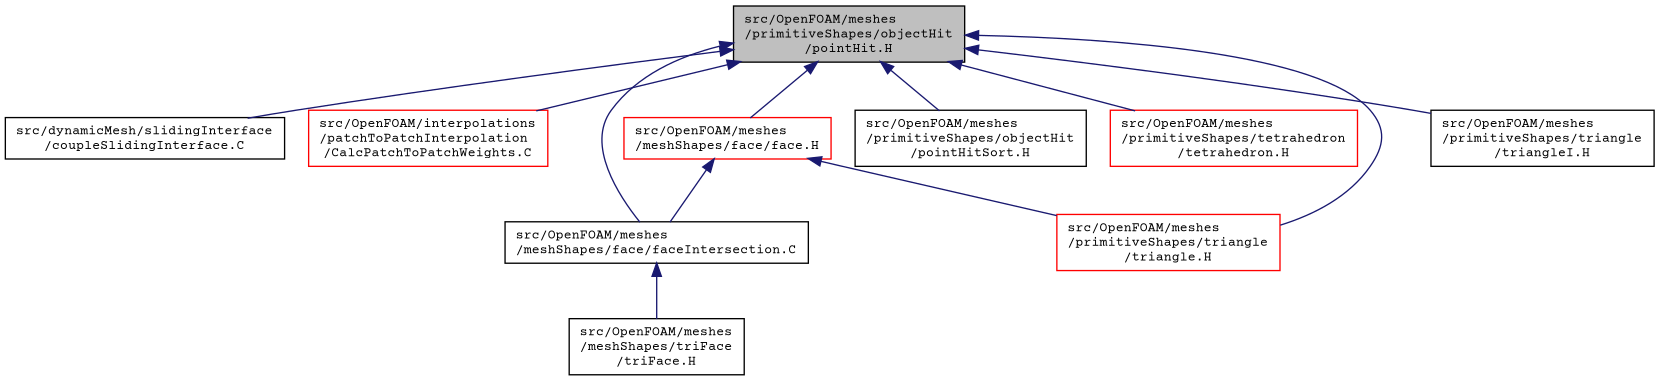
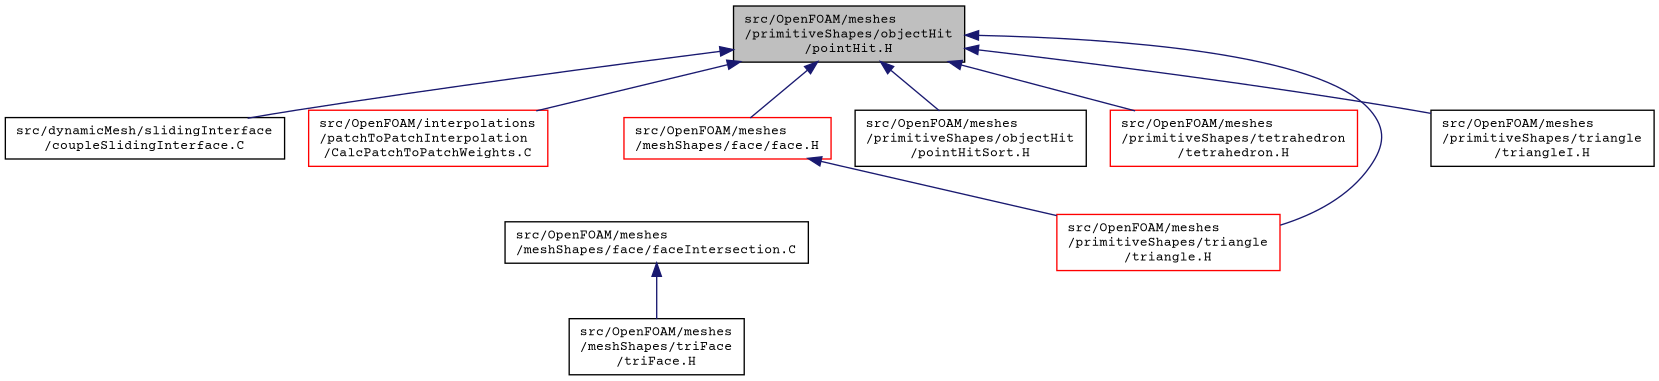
edge "src/OpenFOAM/meshes /meshShapes/face/faceIntersection.C" -> "src/OpenFOAM/meshes /primitiveShapes/objectHit /pointHit.H": removed
edge "src/OpenFOAM/meshes /meshShapes/face/faceIntersection.C" -> "src/OpenFOAM/meshes /meshShapes/face/face.H": removed
